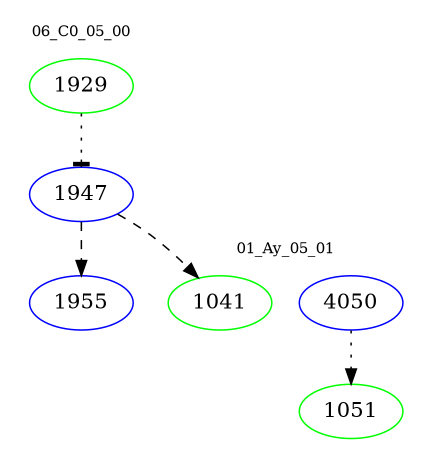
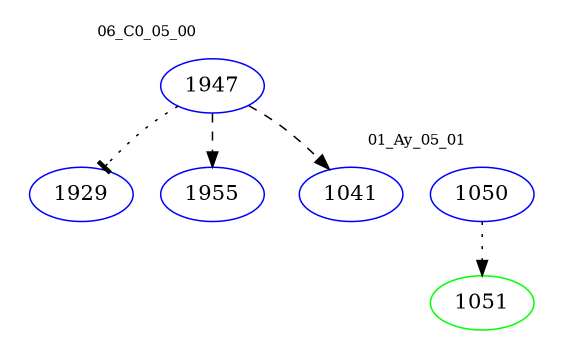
node "1929": color green -> blue
edge "1929" -> "1947": reversed
node "1041": color green -> blue
node "4050": label "4050" -> "1050"
